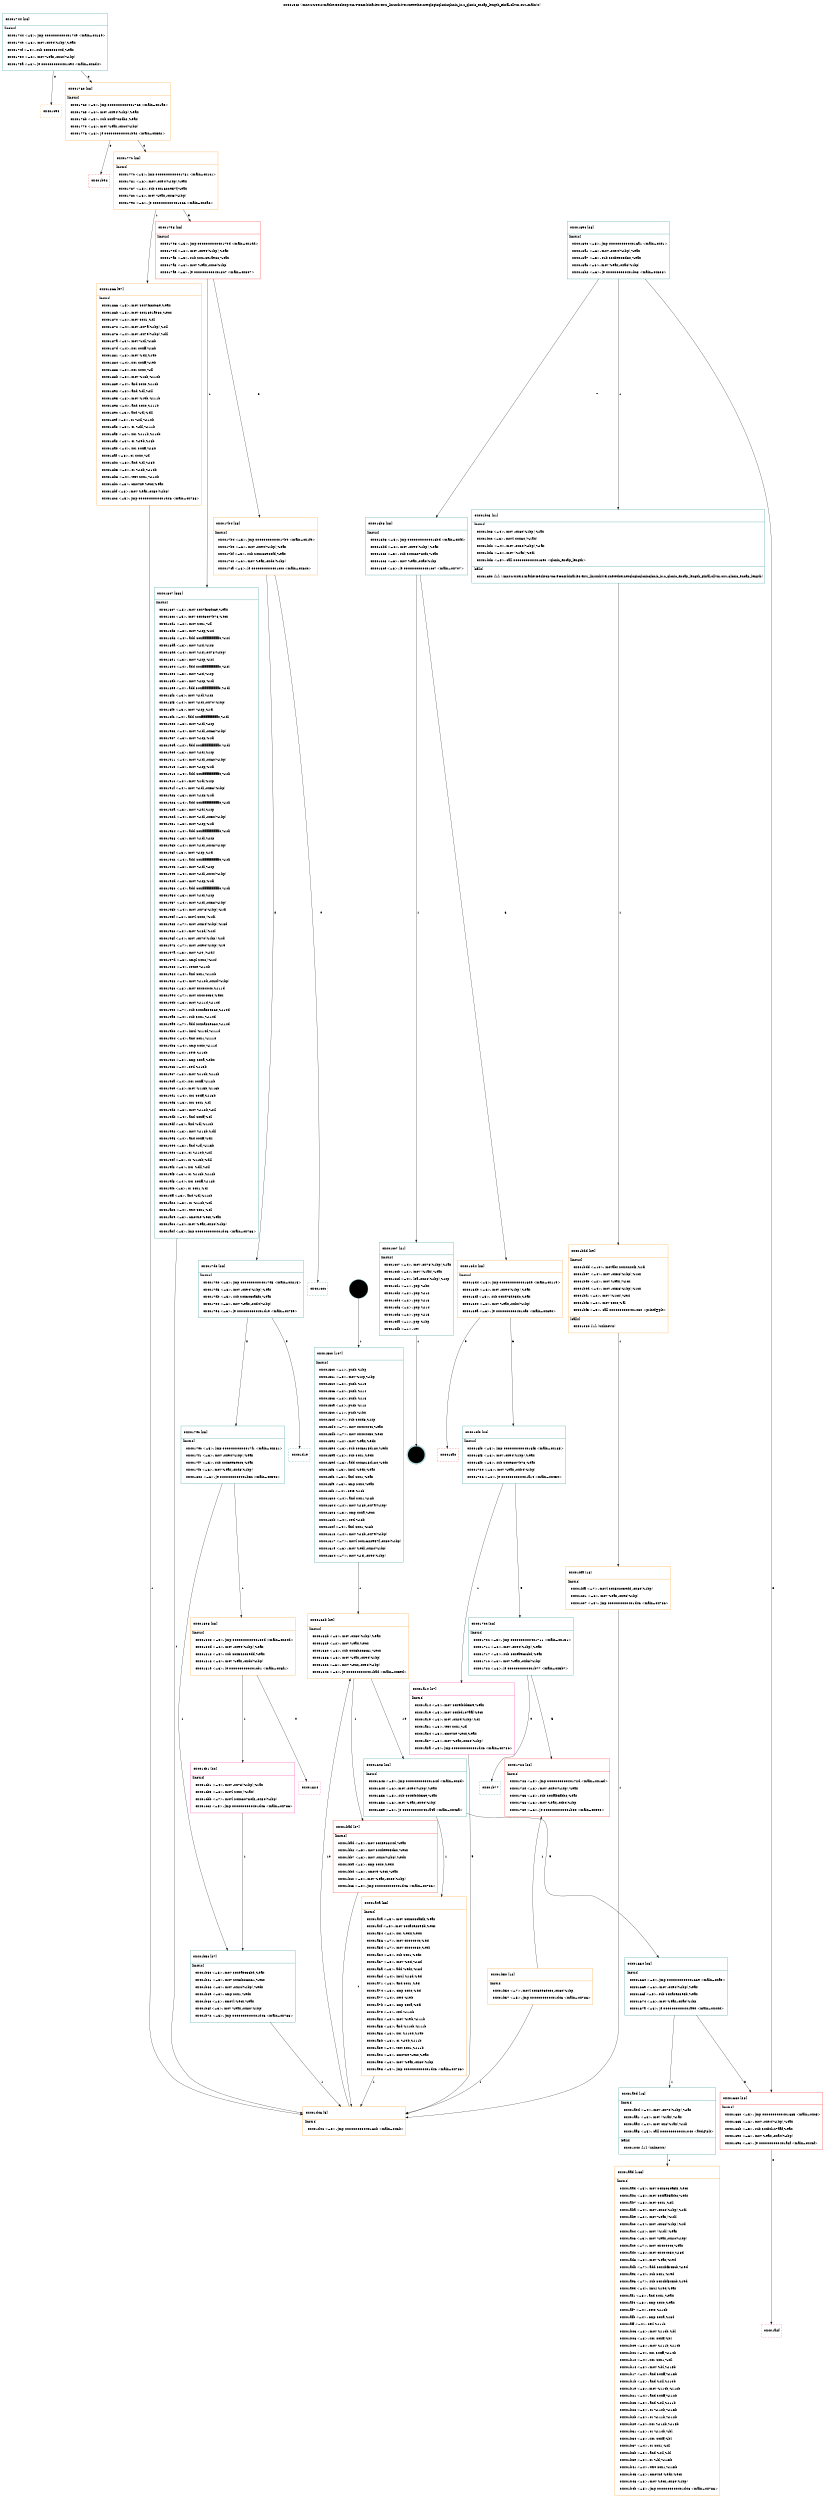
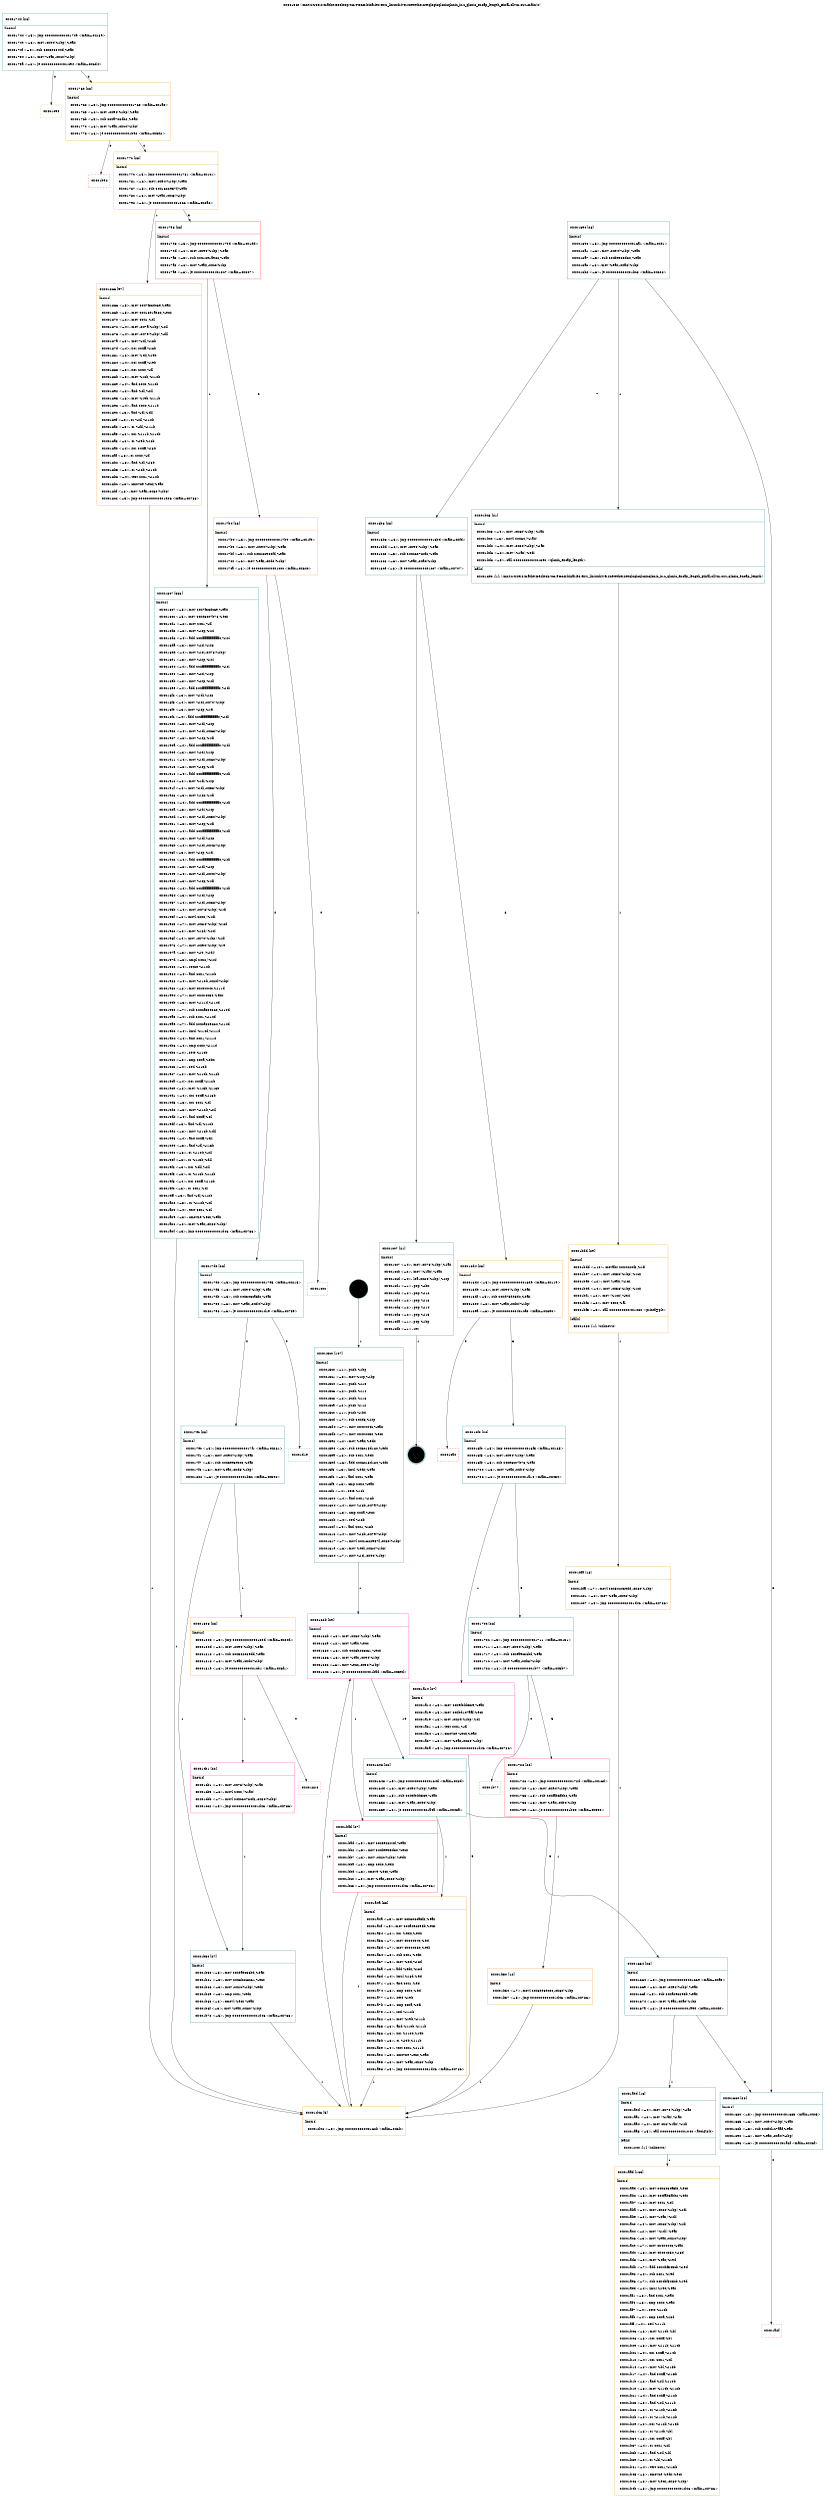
node "0x40162b [29]": color darkorange -> deeppink
edge "0x401b50 [12]" -> "0x401728 [28]": reversed
node "0x401680 [28]": color red -> teal
